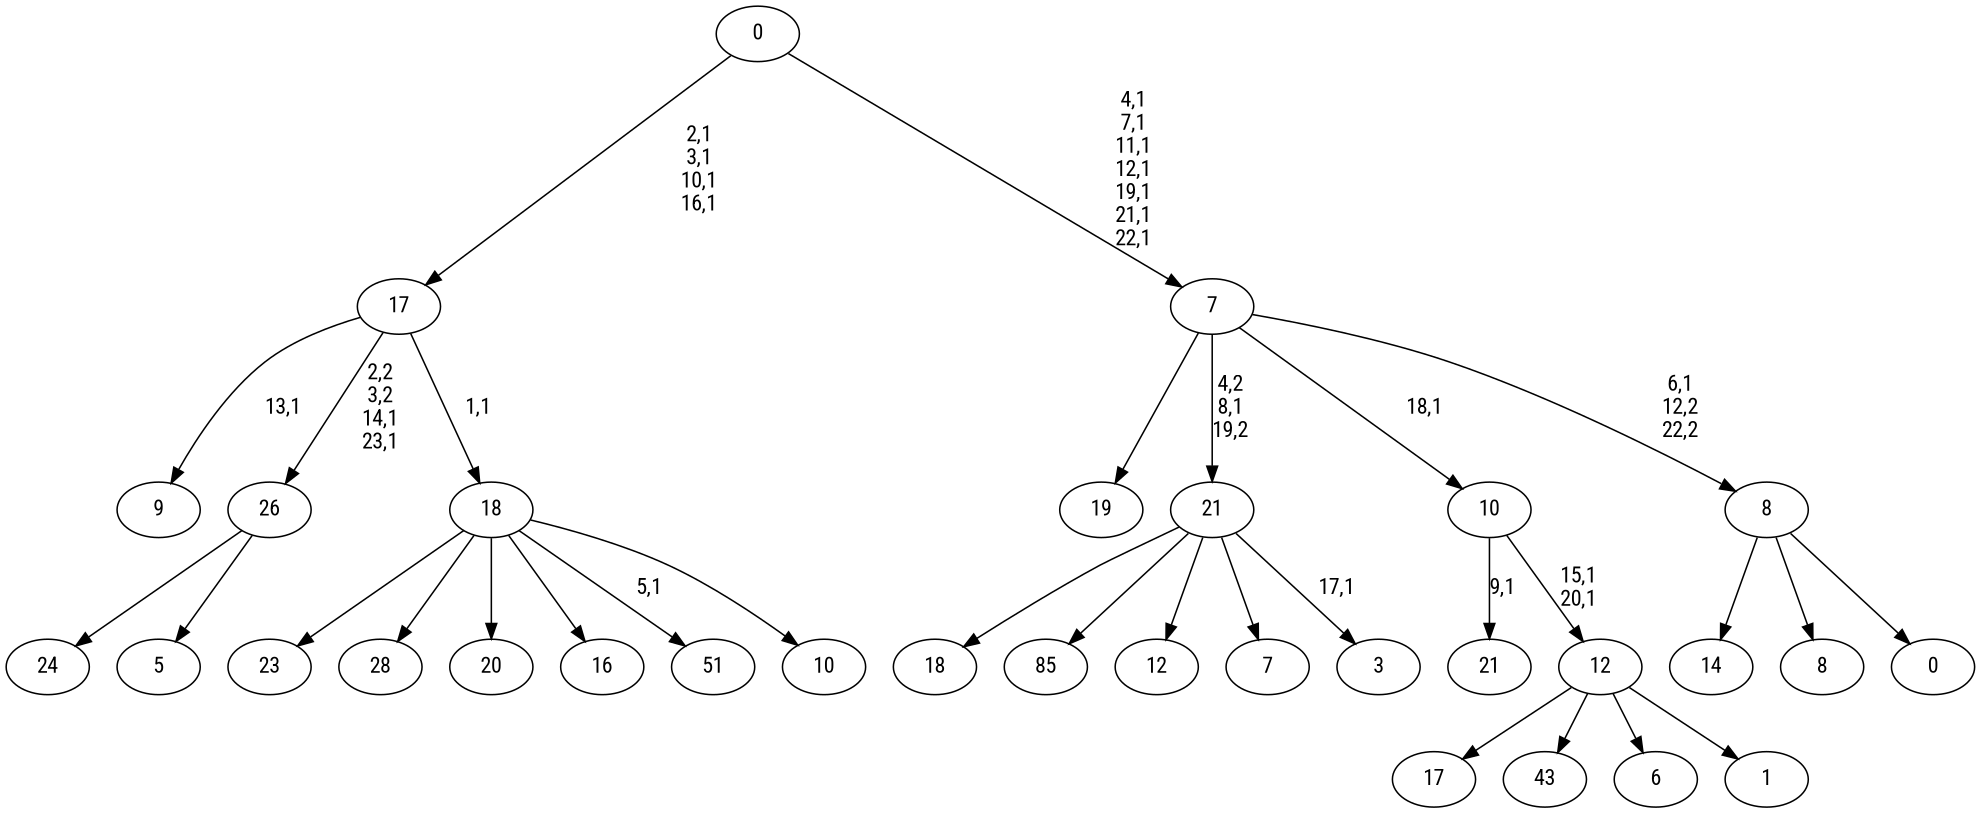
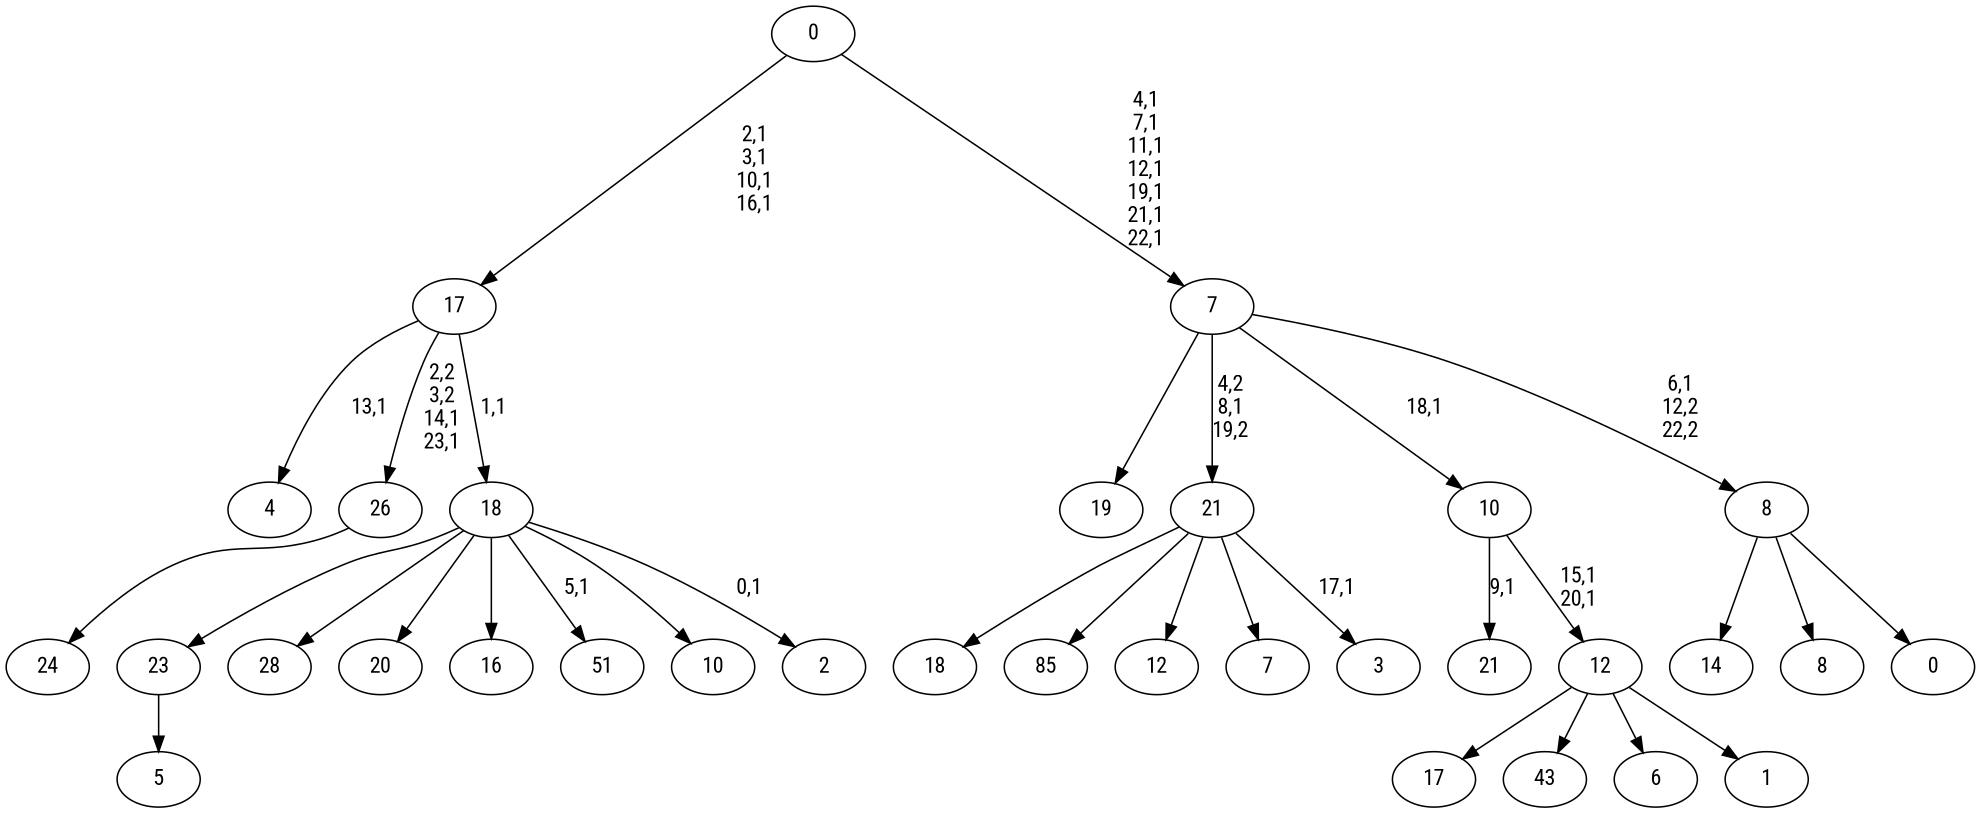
node "9": label "9" -> "4"
edge "26" -> "5": now "23" -> "5"
node "2": added
